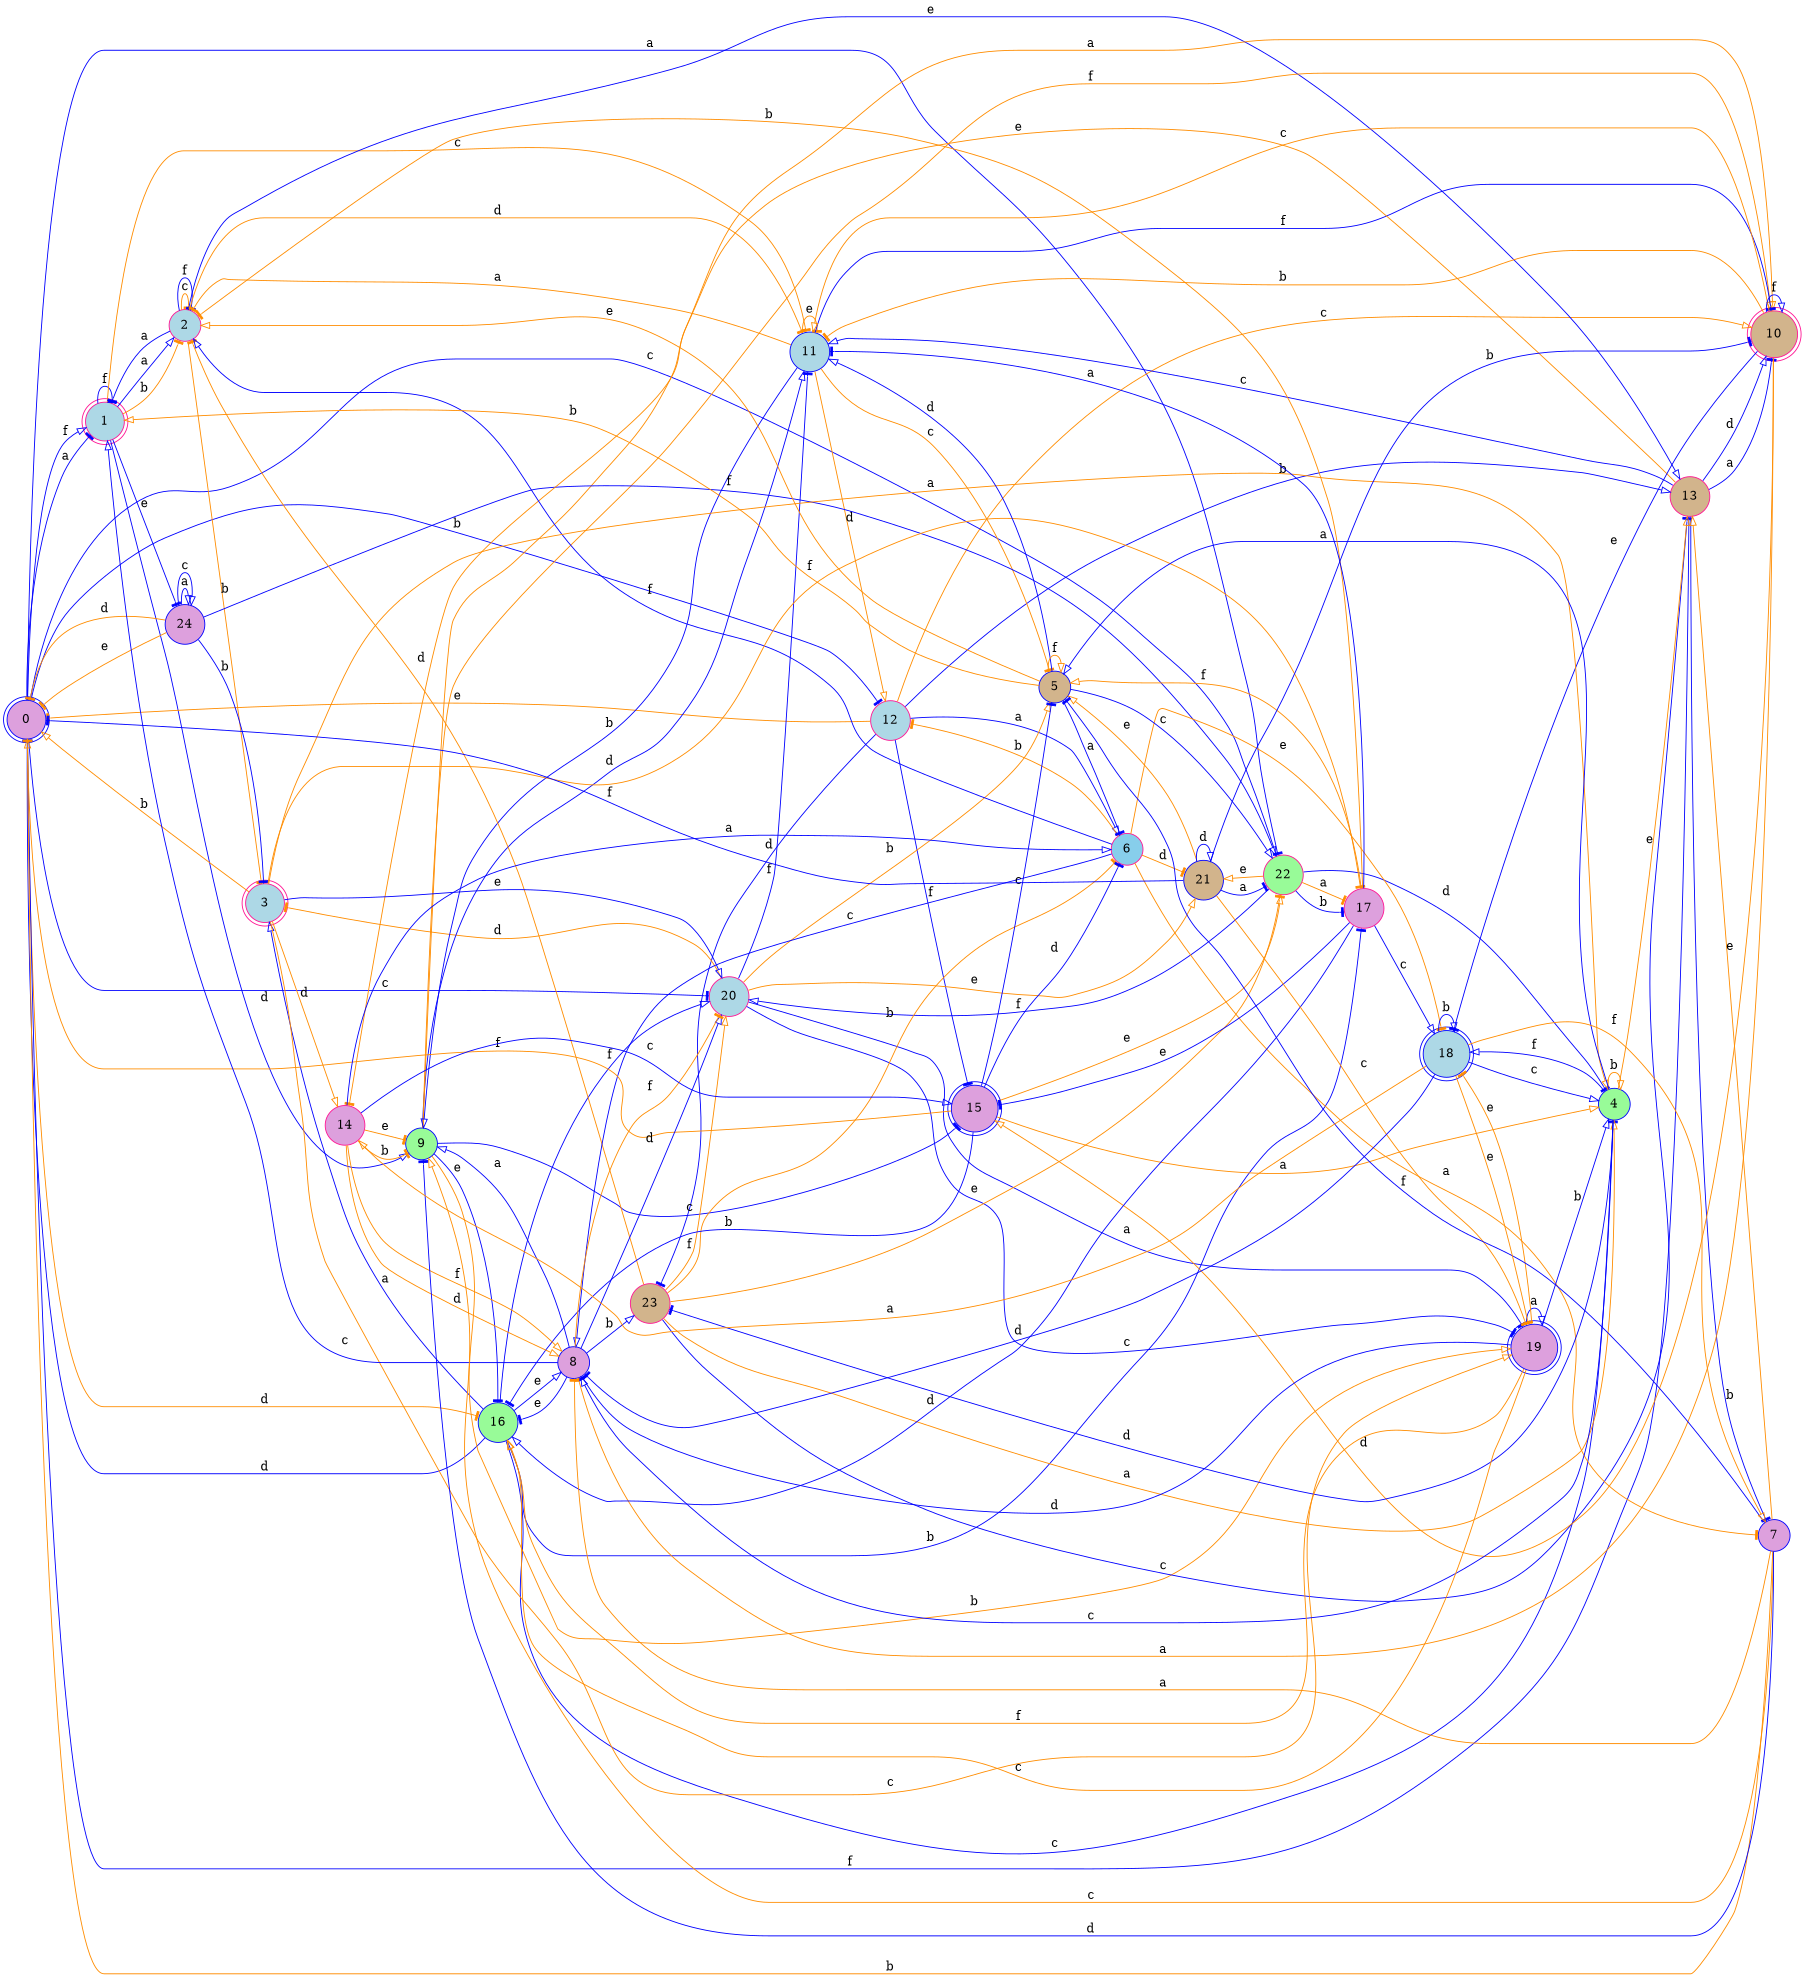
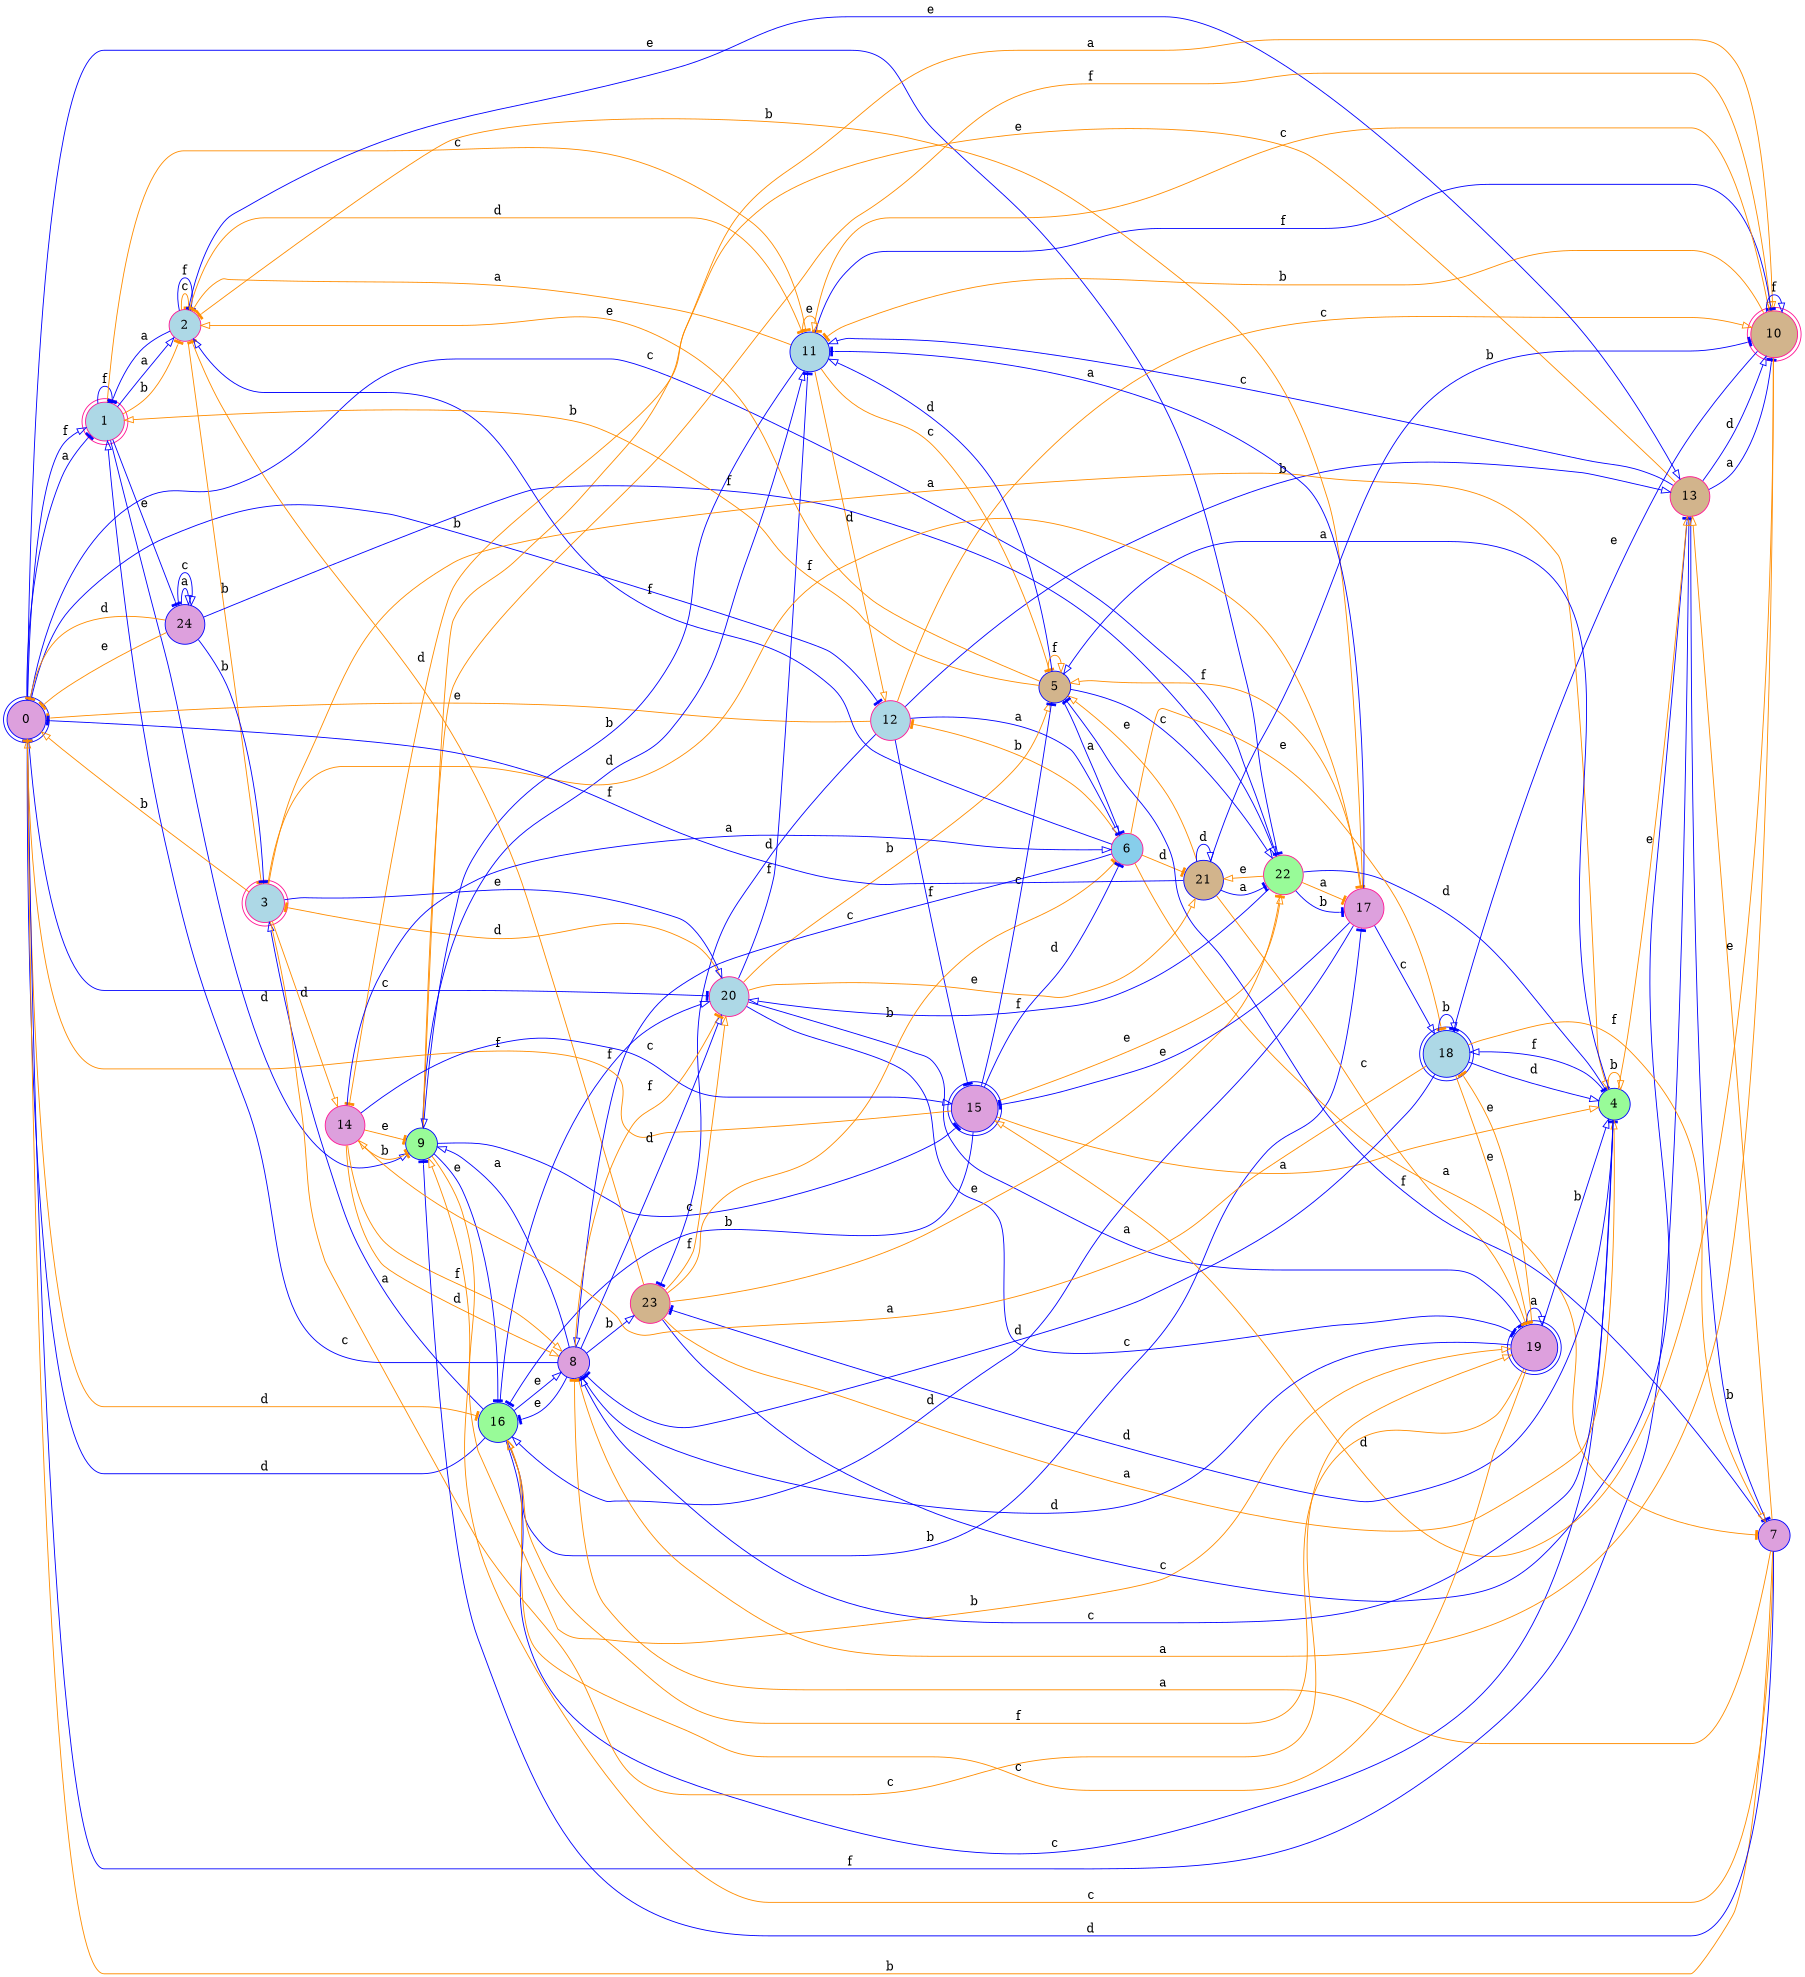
edge "0" -> "22": label "a" -> "e"
edge "18" -> "4": label "c" -> "d"
